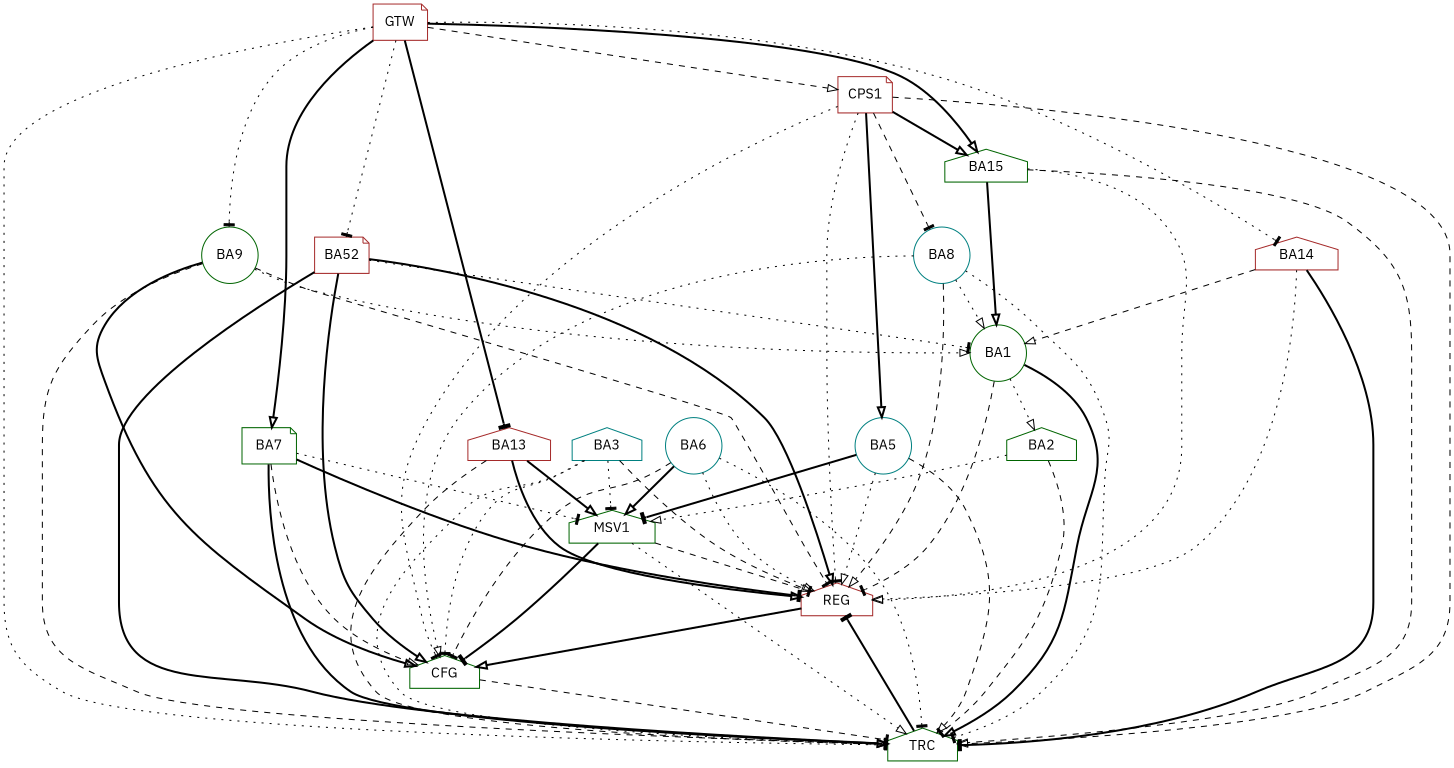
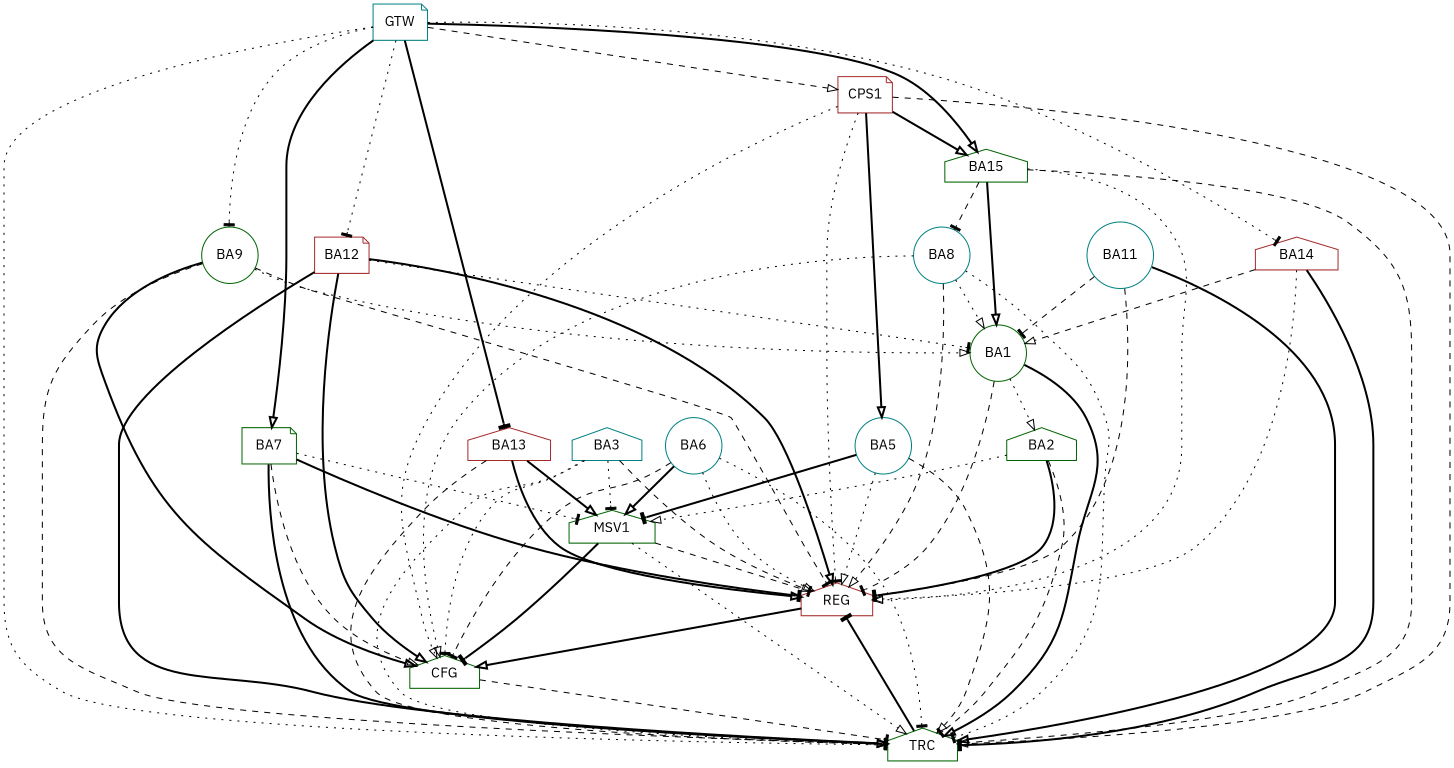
node "GTW": color brown -> teal
edge "CPS1" -> "BA8": now "BA15" -> "BA8"
node "BA52": label "BA52" -> "BA12"
node "BA11": added
edge "CPS1" -> "CFG": arrowhead tee -> onormal
edge "BA2" -> "REG": added
